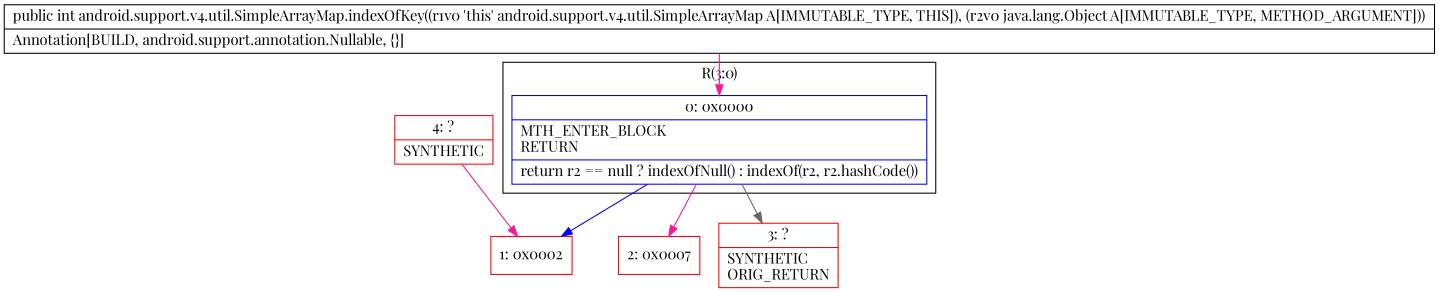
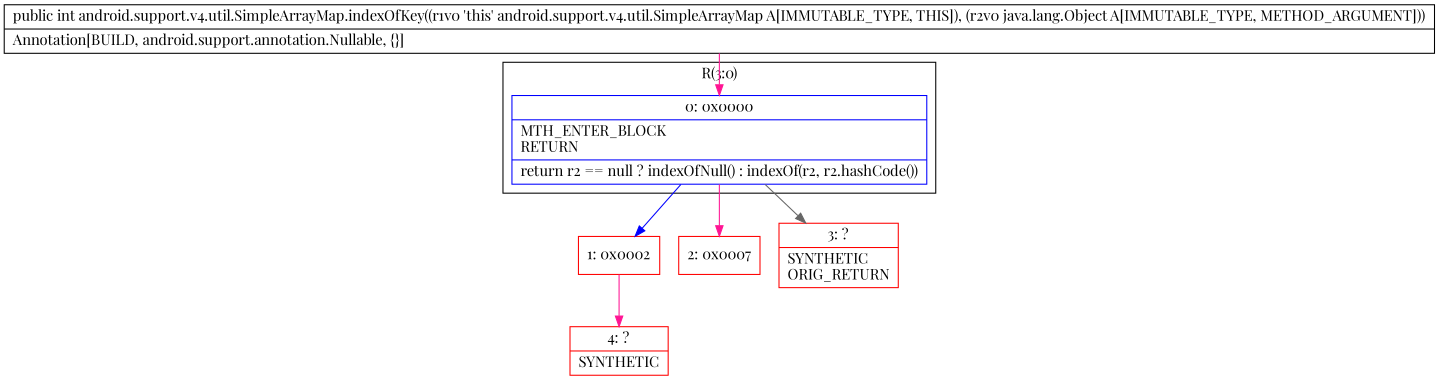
edge "4: ?" -> "1: 0x0002": reversed
